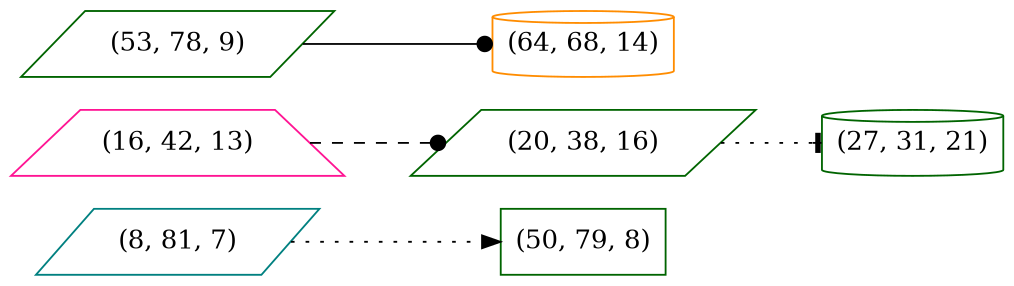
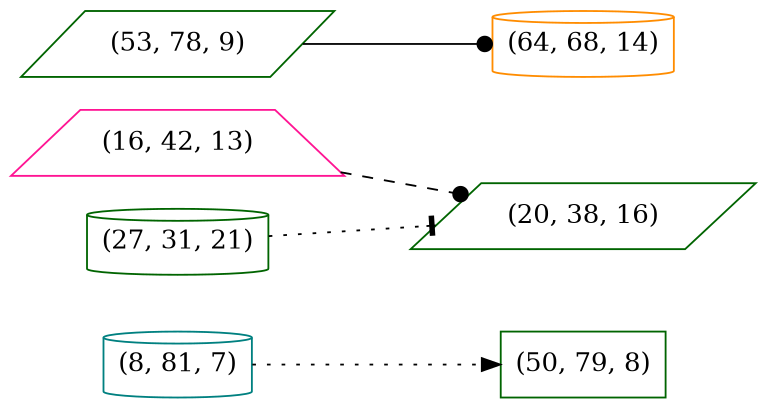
edge "(20, 38, 16)" -> "(27, 31, 21)": reversed
node "(8, 81, 7)": shape parallelogram -> cylinder
